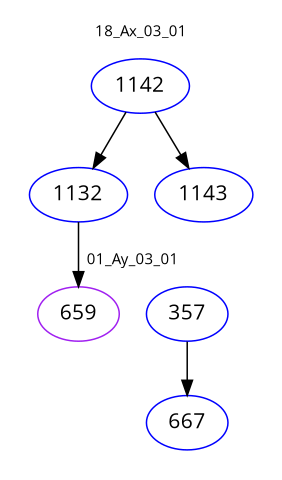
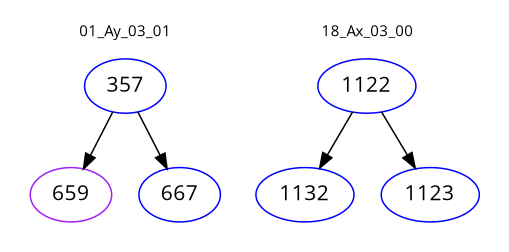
cluster "18_Ax_03_01": label "18_Ax_03_01" -> "18_Ax_03_00"
node "1142": label "1142" -> "1122"
node "1143": label "1143" -> "1123"
edge "1132" -> "659": now "357" -> "659"
